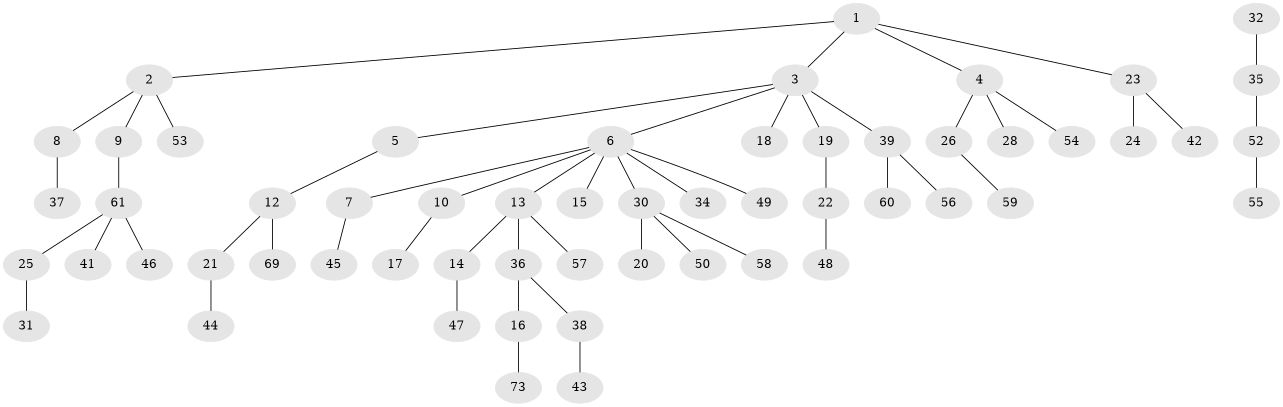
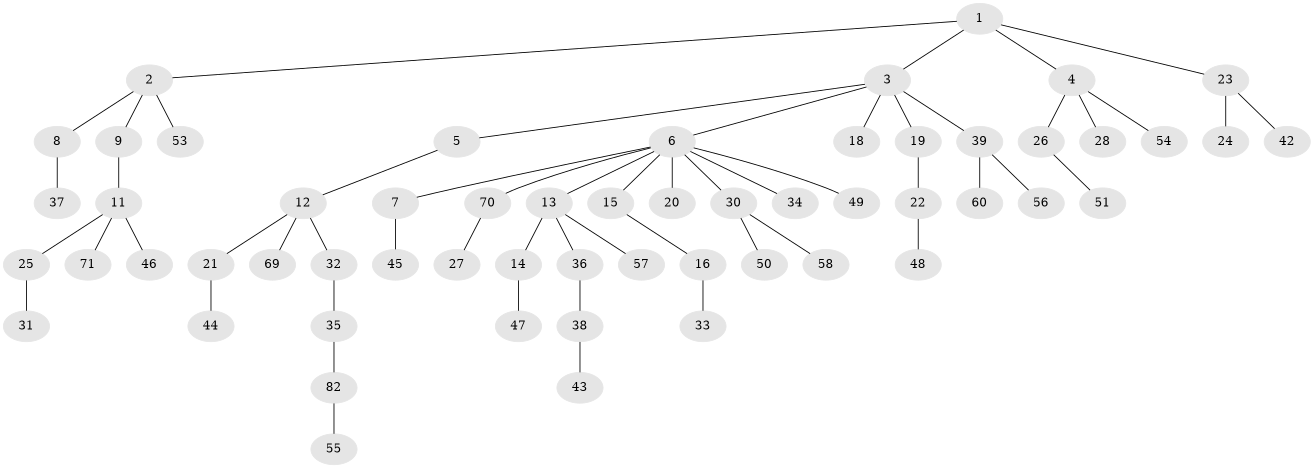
node "52": label "52" -> "82"
node "61": label "61" -> "11"
node "10": label "10" -> "70"
node "59": label "59" -> "51"
edge "12" -- "32": added
edge "30" -- "20": now "6" -- "20"
node "41": label "41" -> "71"
node "17": label "17" -> "27"
edge "36" -- "16": now "15" -- "16"
node "73": label "73" -> "33"
